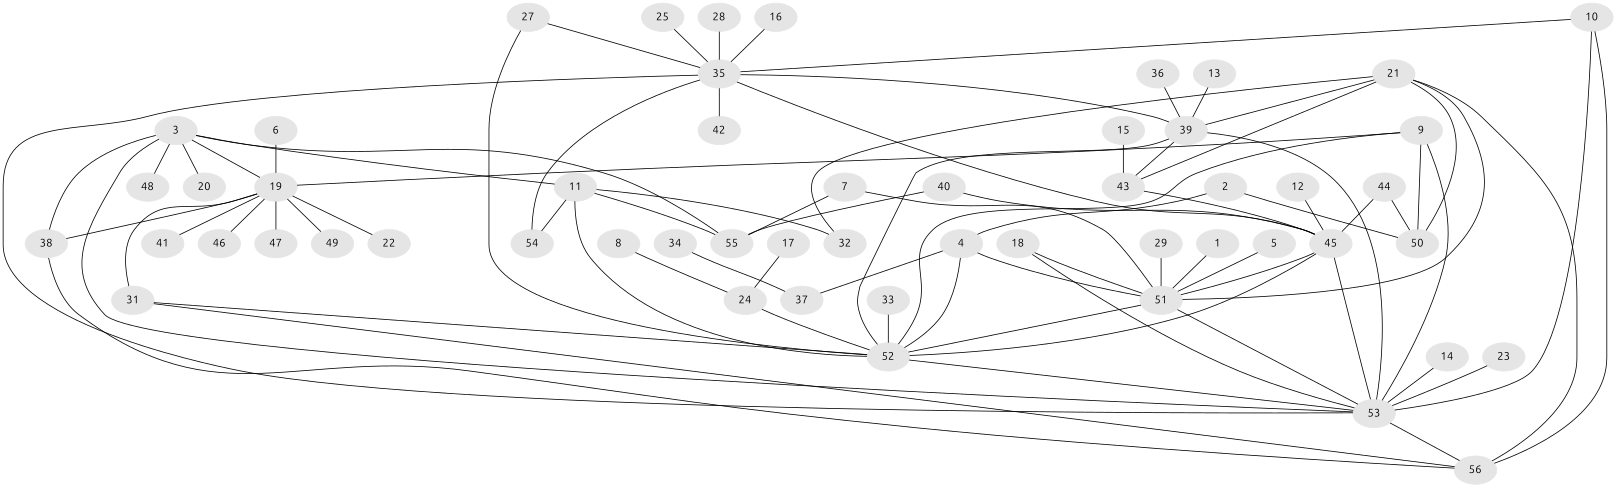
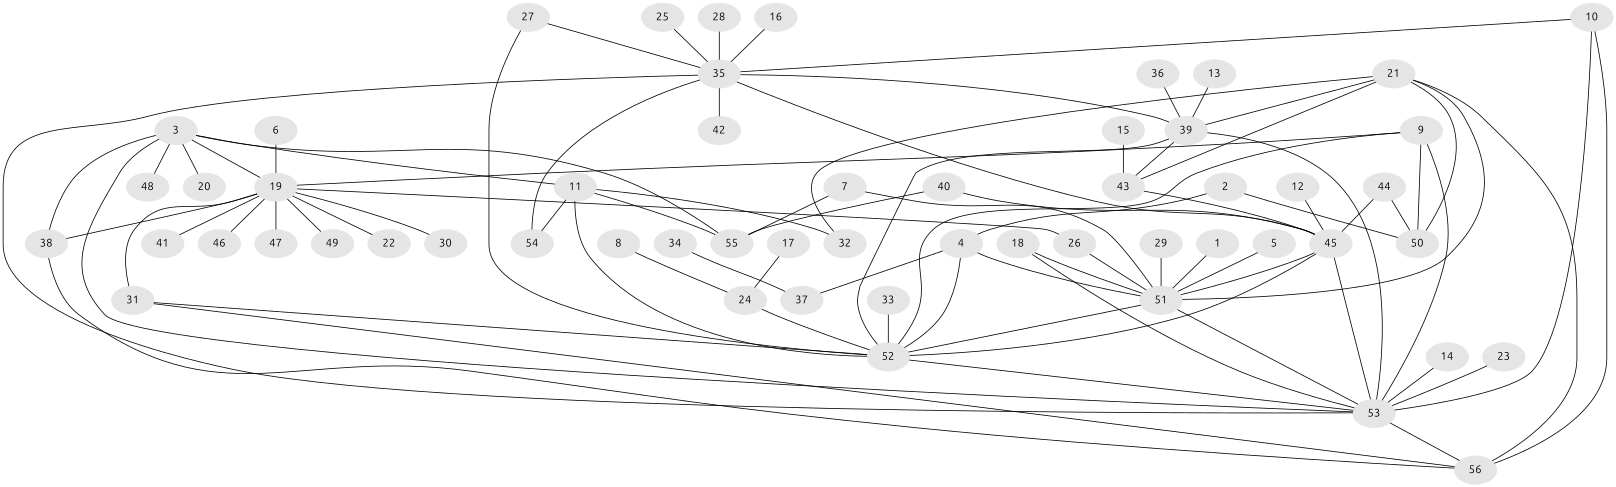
node "30": added
node "26": added
